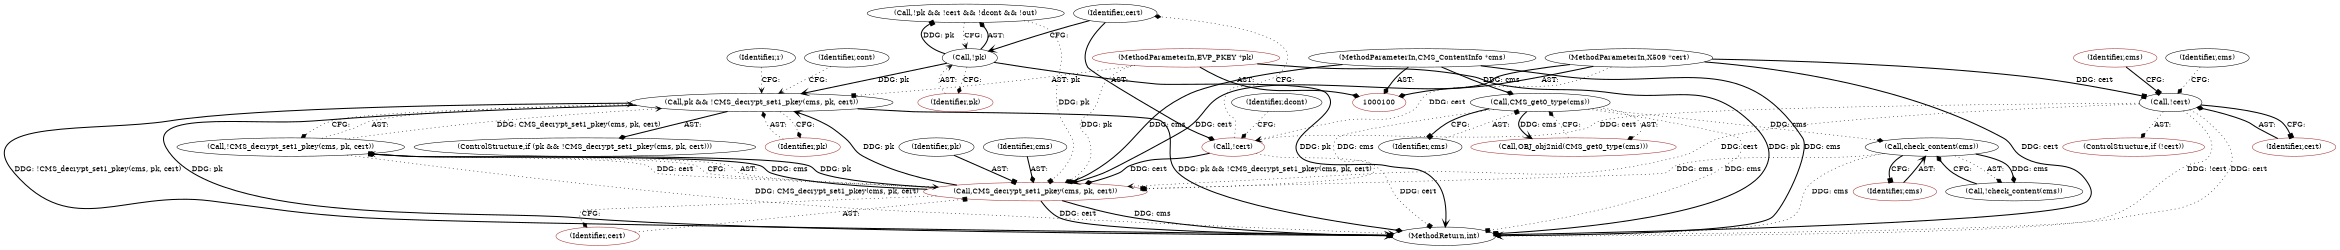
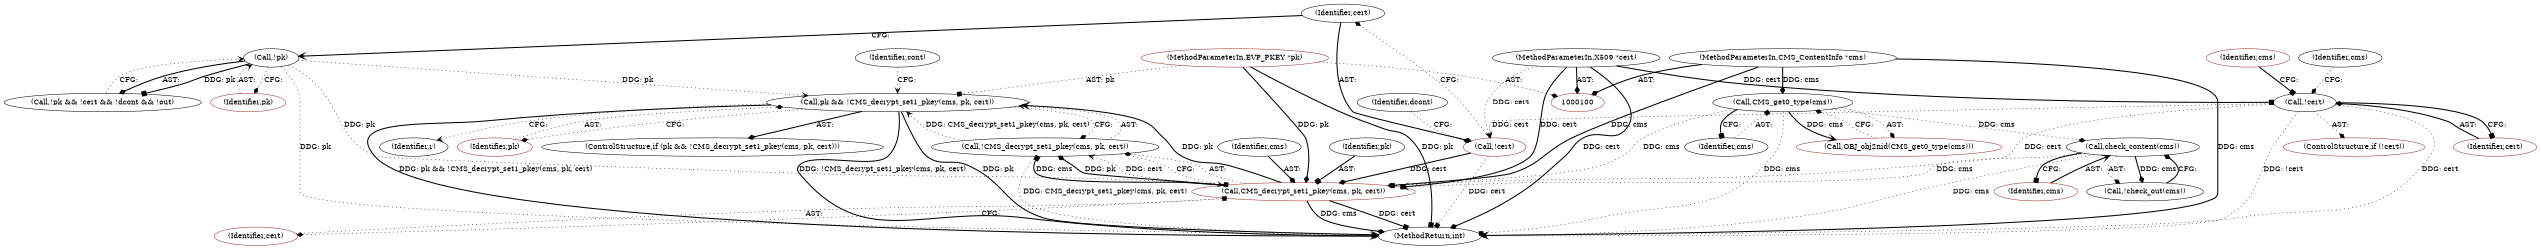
edge "(Identifier,r)" -> "(Call,pk && !CMS_decrypt_set1_pkey(cms, pk, cert))": reversed
edge "(Call,!pk)" -> "(Call,pk && !CMS_decrypt_set1_pkey(cms, pk, cert))": style bold -> dotted
edge "(MethodParameterIn,EVP_PKEY *pk)" -> "1000100": style bold -> dotted
edge "(Call,!pk && !cert && !dcont && !out)" -> "(Call,CMS_decrypt_set1_pkey(cms, pk, cert))": now "(Call,!pk)" -> "(Call,CMS_decrypt_set1_pkey(cms, pk, cert))"
edge "(Call,!pk)" -> "(MethodReturn,int)": style bold -> dotted
edge "(MethodParameterIn,EVP_PKEY *pk)" -> "(Call,CMS_decrypt_set1_pkey(cms, pk, cert))": style dotted -> bold
node "(Call,!check_content(cms))": label "(Call,!check_content(cms))" -> "(Call,!check_out(cms))"
